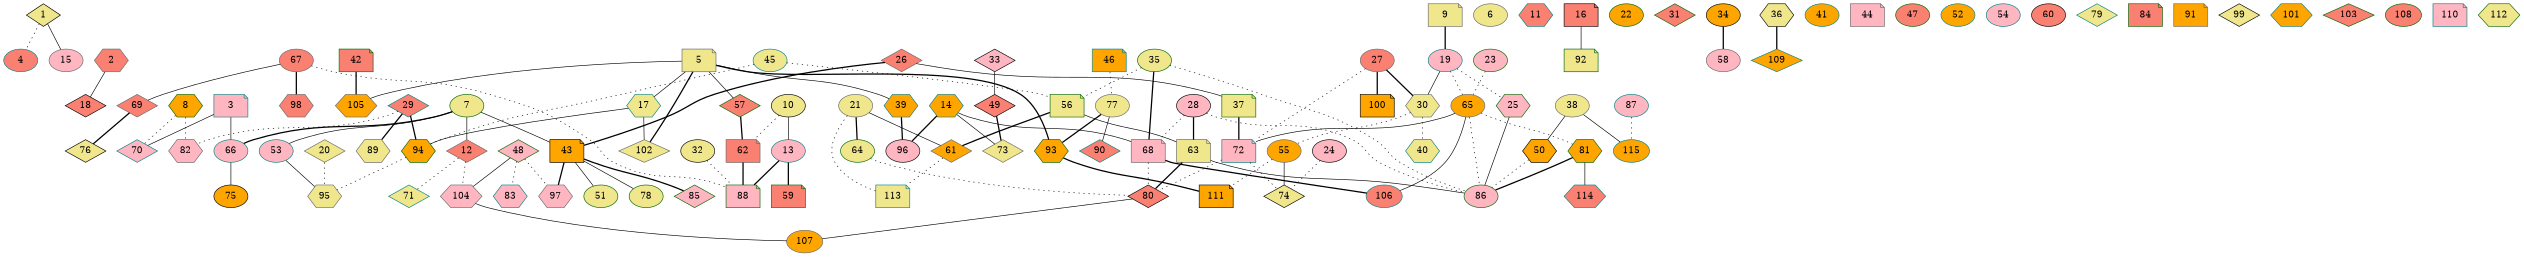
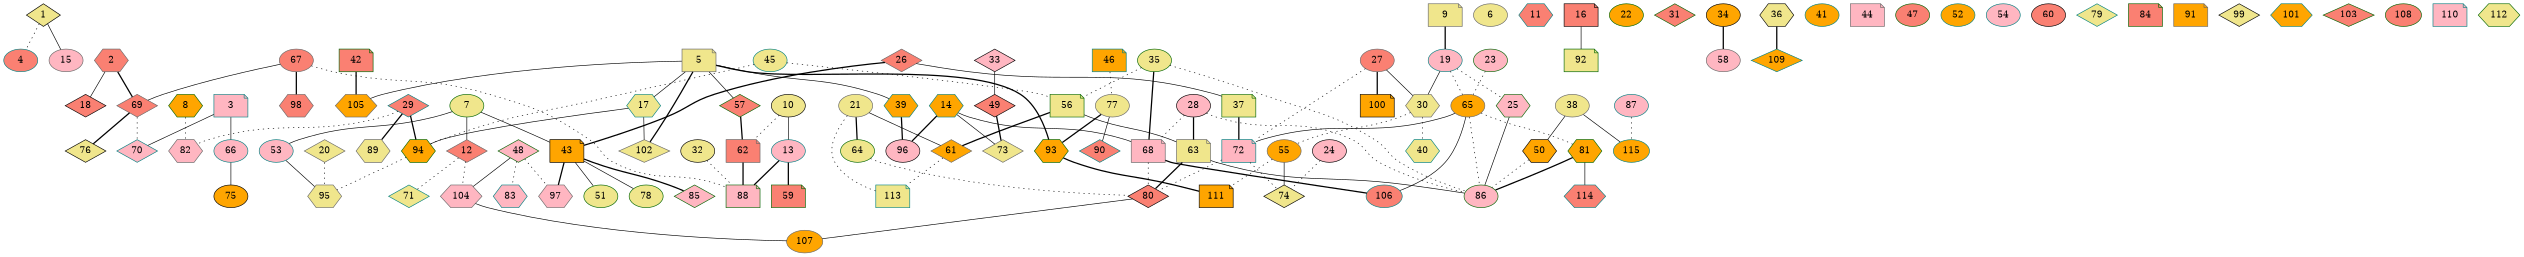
edge "27" -- "30": style bold -> solid
edge "2" -- "69": added
edge "7" -- "66": removed
edge "8" -- "70": now "69" -- "70"
